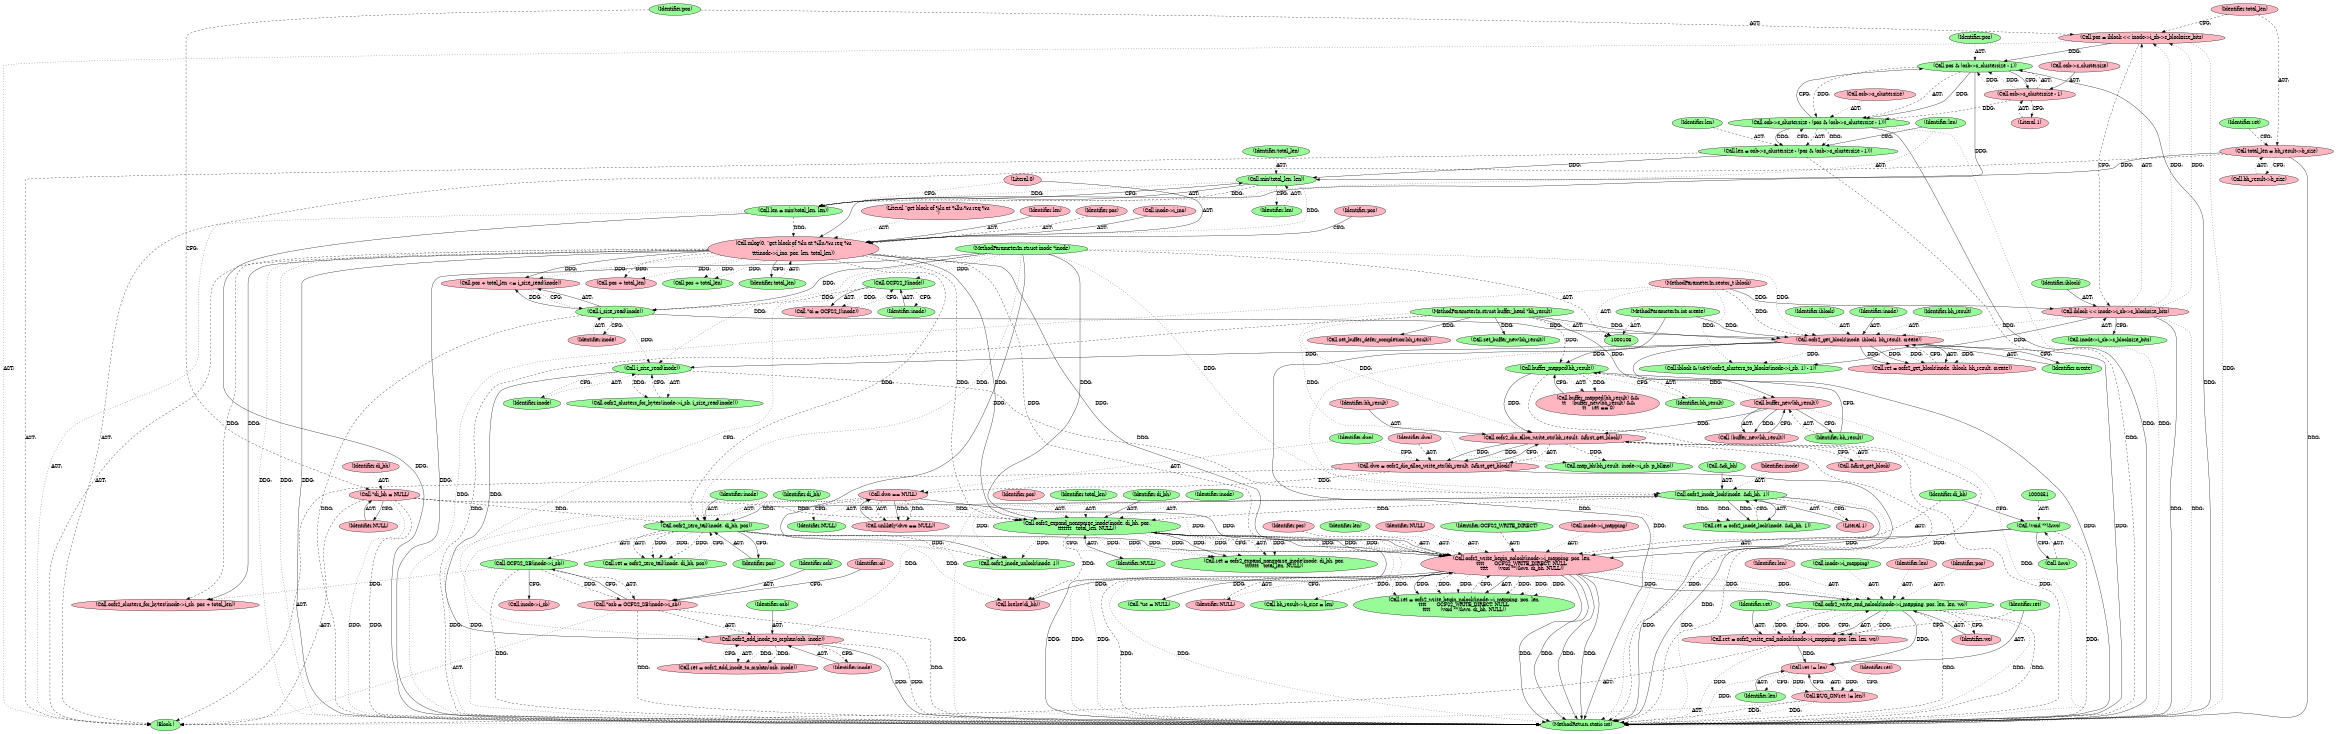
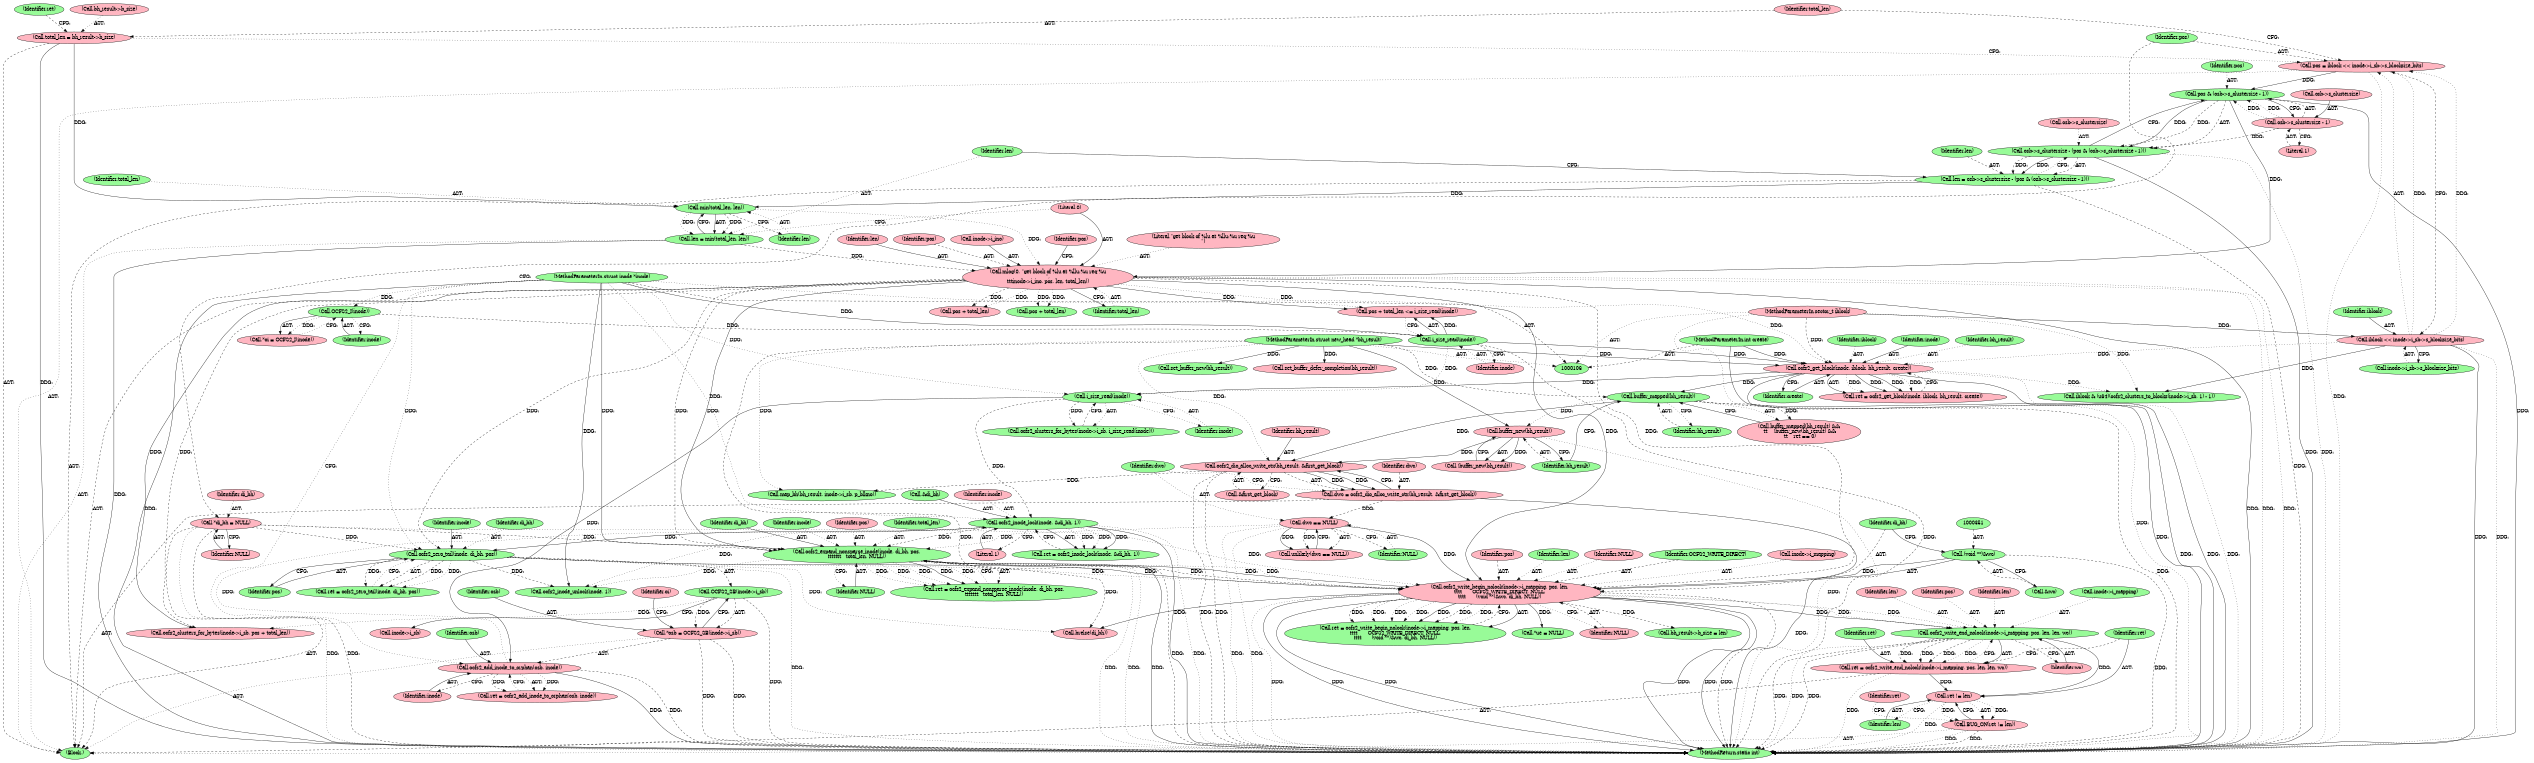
edge "(Call,total_len = bh_result->b_size)" -> "(Call,bh_result->b_size)": now "(Call,total_len = bh_result->b_size)" -> "(Call,pos = iblock << inode->i_sb->s_blocksize_bits)"
node "(MethodParameterIn,struct buffer_head *bh_result)": label "(MethodParameterIn,struct buffer_head *bh_result)" -> "(MethodParameterIn,struct new_head *bh_result)"
